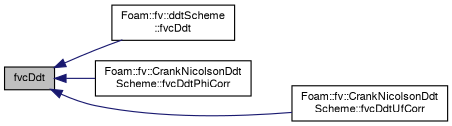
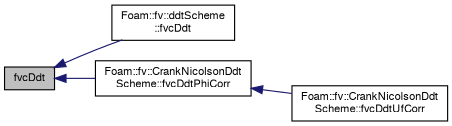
edge "Foam::fv::CrankNicolsonDdt Scheme::fvcDdtUfCorr" -> "fvcDdt": now "Foam::fv::CrankNicolsonDdt Scheme::fvcDdtUfCorr" -> "Foam::fv::CrankNicolsonDdt Scheme::fvcDdtPhiCorr"
